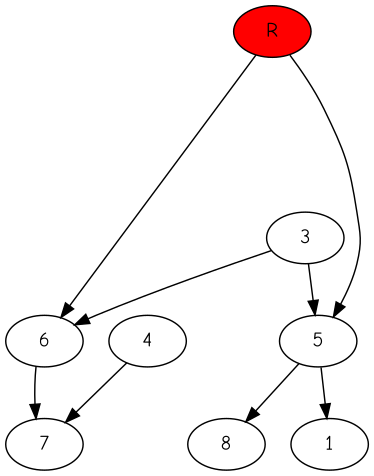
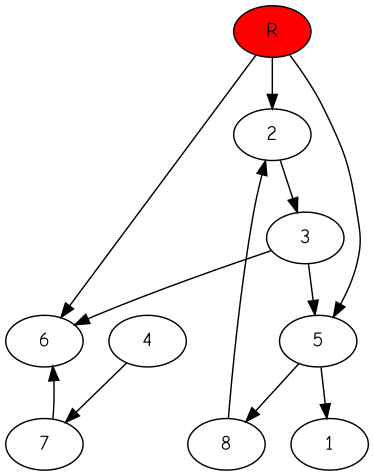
node "2": added
edge "6" -> "7": reversed
